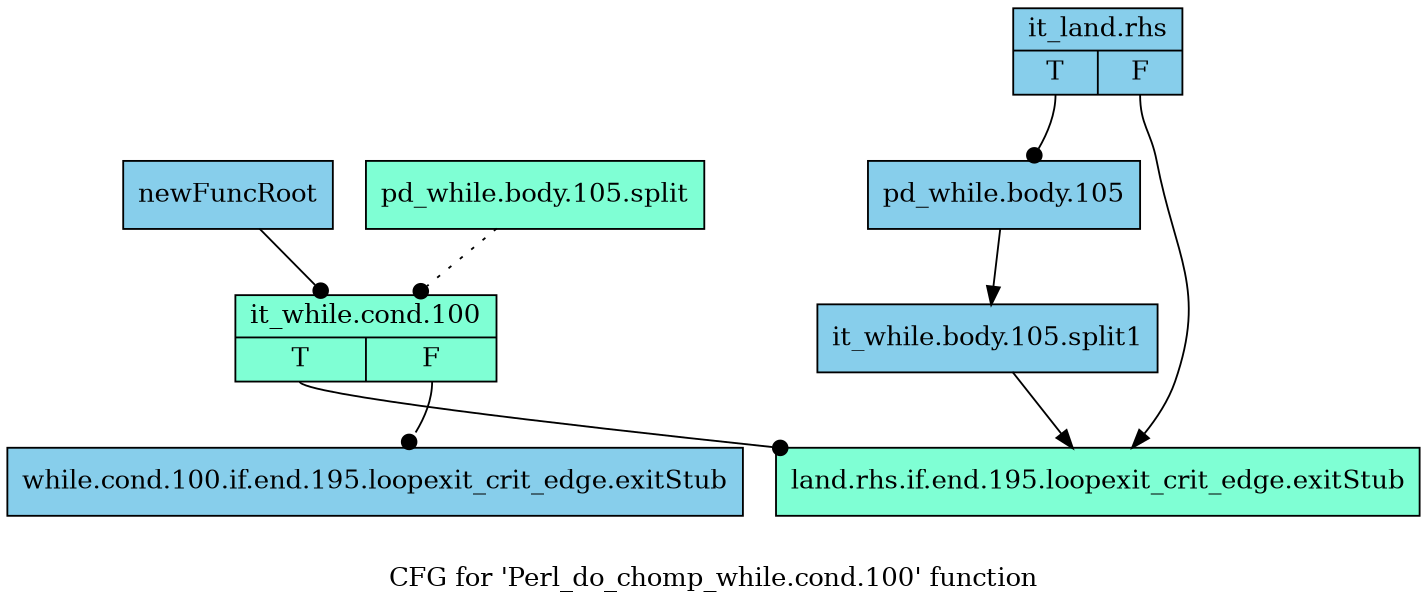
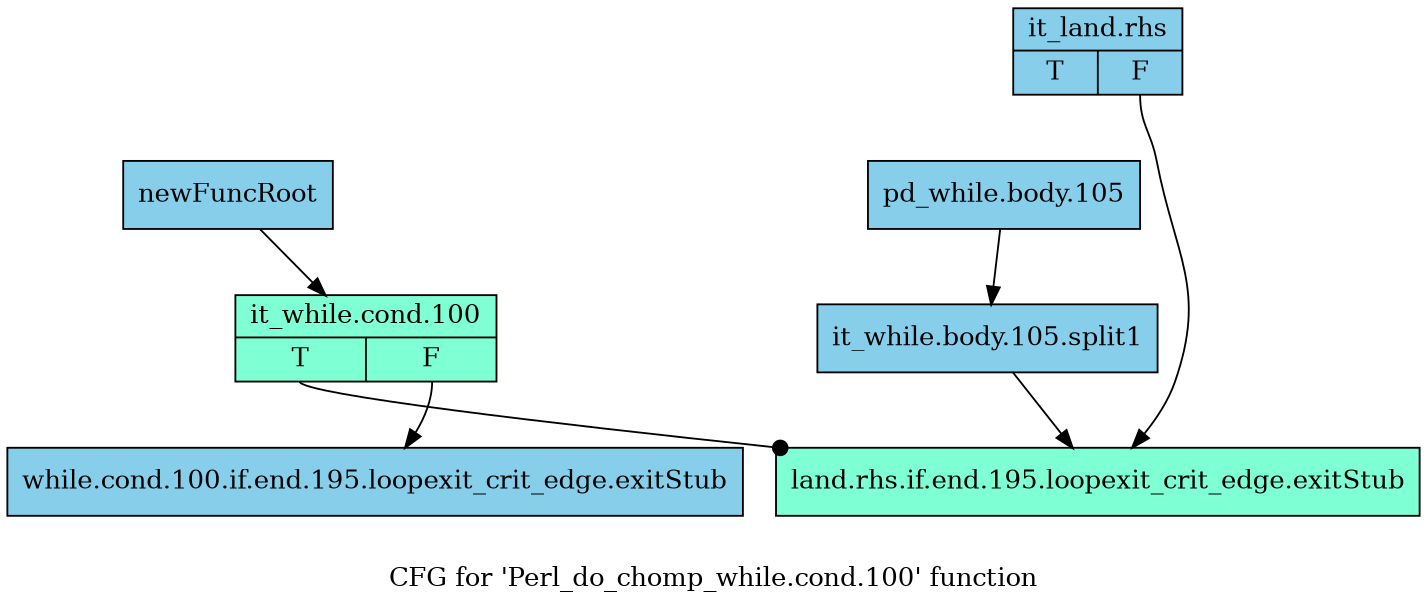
edge "it_land.rhs" -> "pd_while.body.105": removed
node "pd_while.body.105.split": removed
edge "newFuncRoot" -> "it_while.cond.100": arrowhead dot -> normal
edge "it_while.cond.100" -> "while.cond.100.if.end.195.loopexit_crit_edge.exitStub": arrowhead dot -> normal
